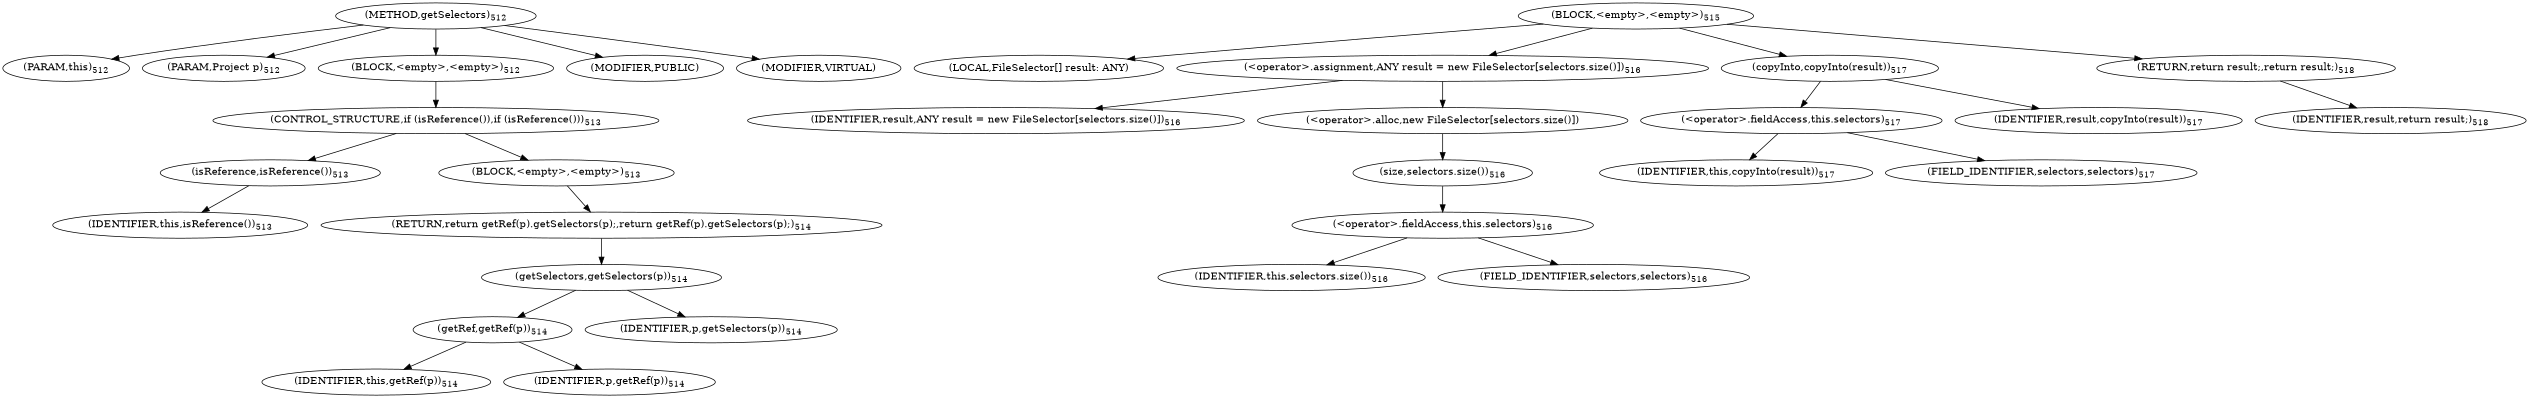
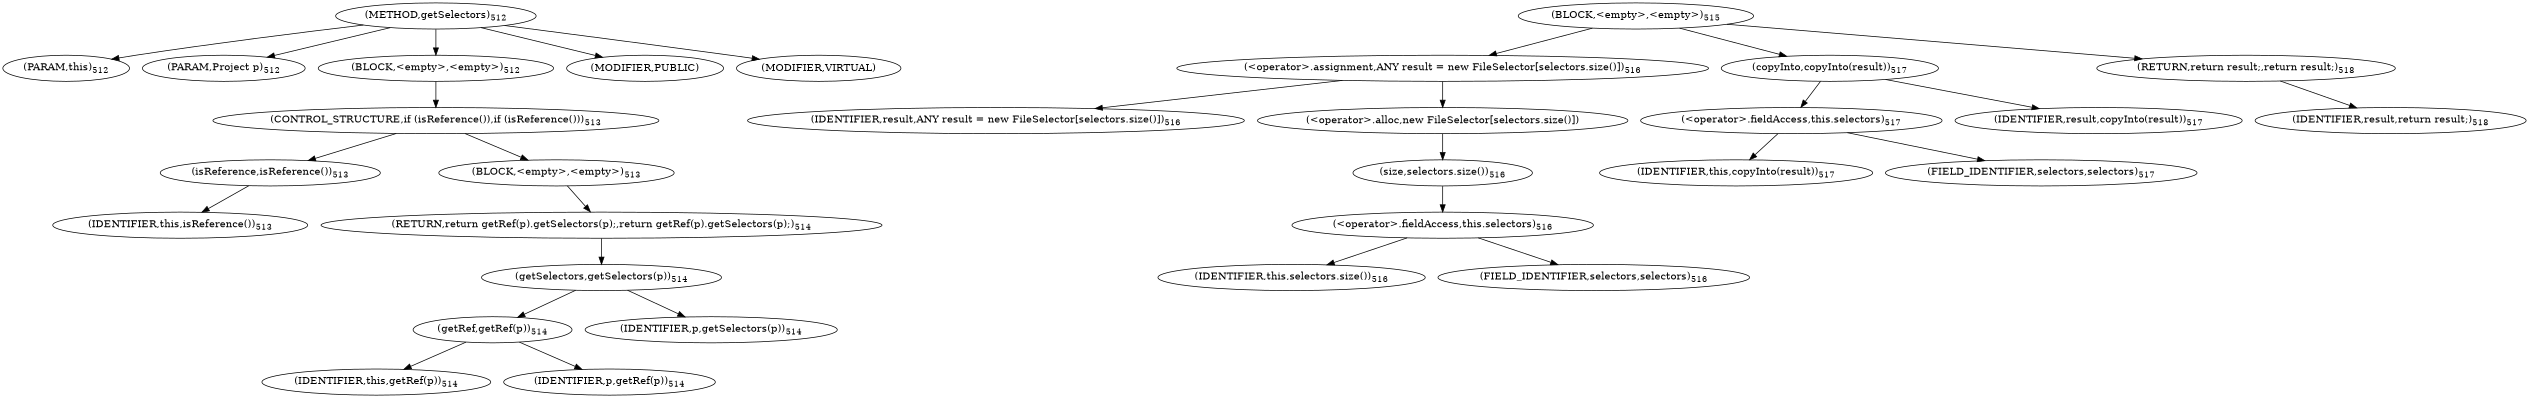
node "(LOCAL,FileSelector[] result: ANY)": removed
